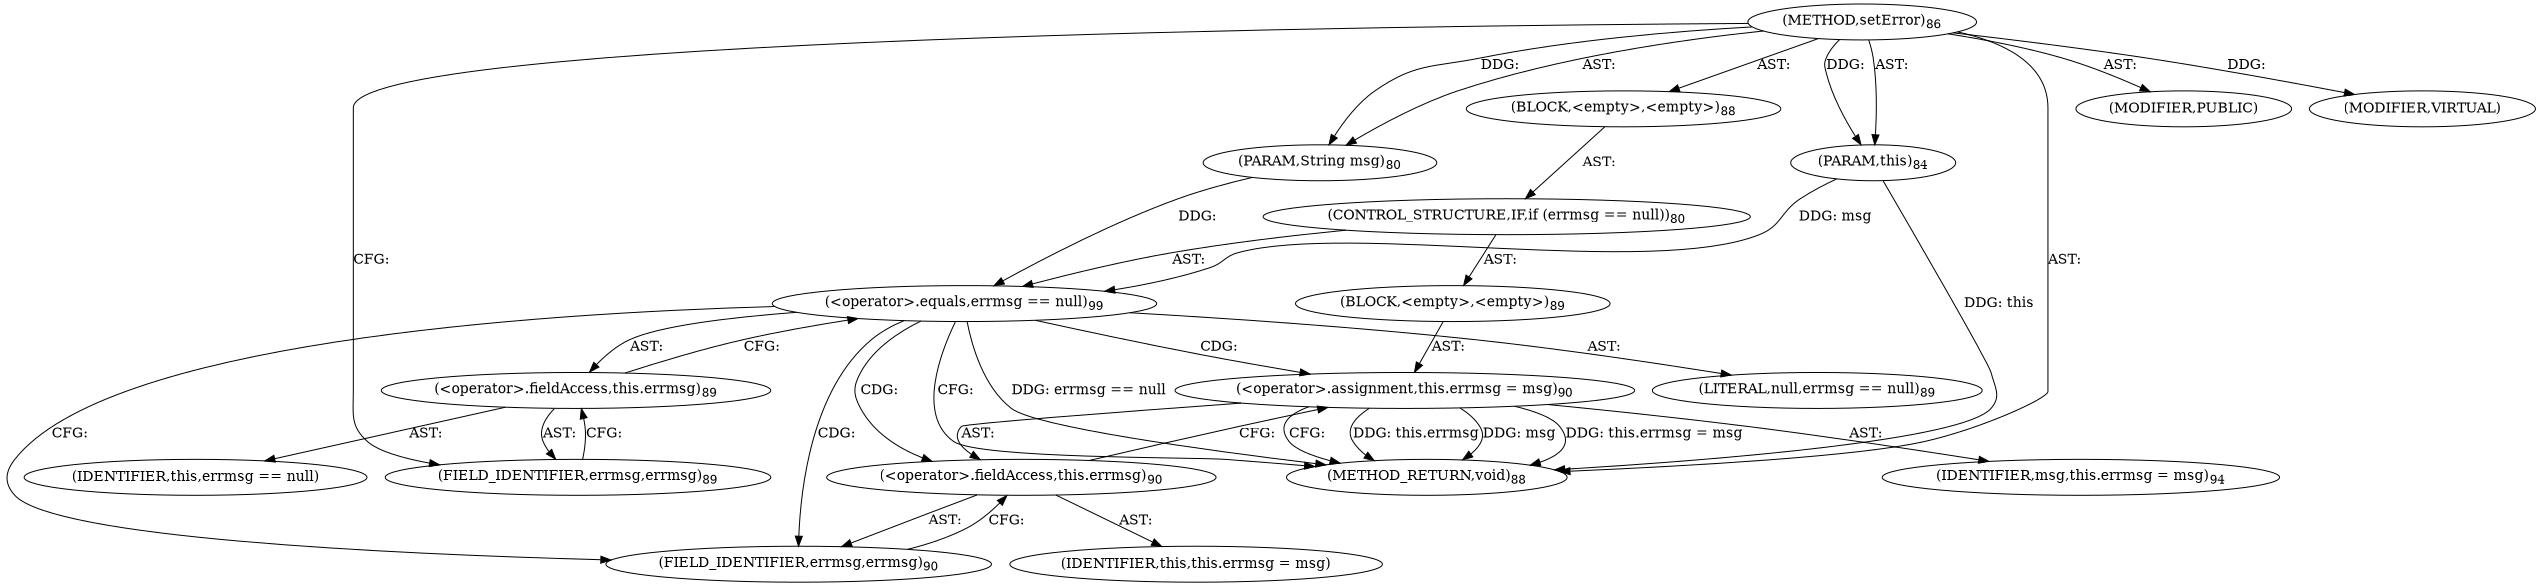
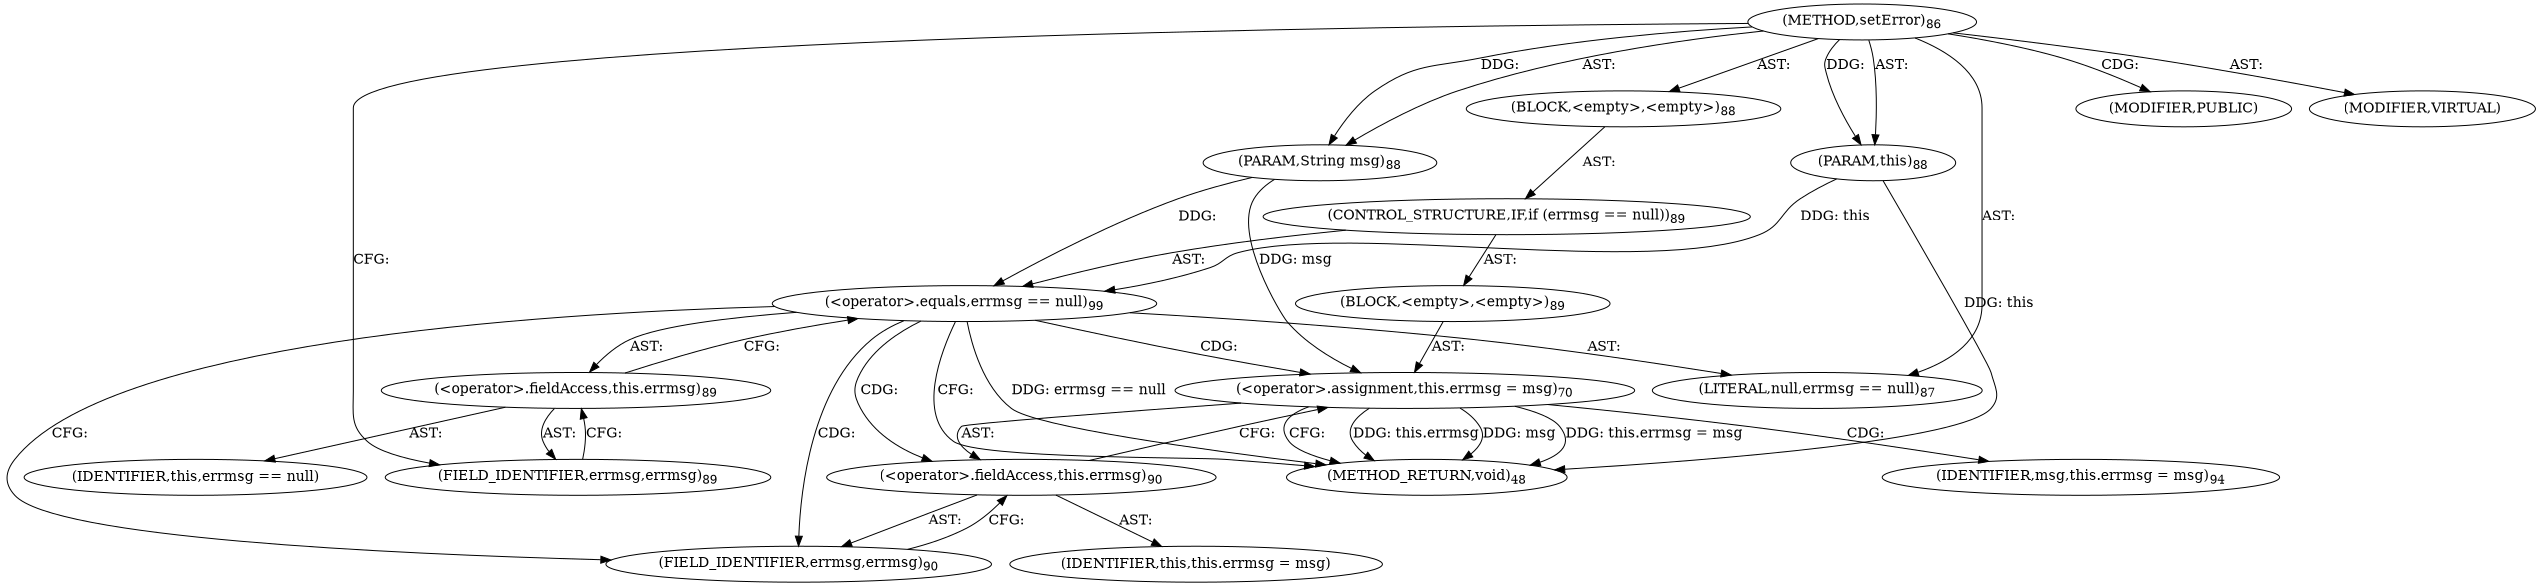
edge "(METHOD,setError)" -> "(MODIFIER,PUBLIC)": label "AST: " -> "CDG: "
edge "(METHOD,setError)" -> "(MODIFIER,VIRTUAL)": label "DDG: " -> "AST: "
node "(PARAM,String msg)": text "80" -> "88"
node "(PARAM,this)": text "84" -> "88"
node "(CONTROL_STRUCTURE,IF,if (errmsg == null))": text "80" -> "89"
edge "(PARAM,this)" -> "(<operator>.equals,errmsg == null)": label "DDG: msg" -> "DDG: this"
edge "(PARAM,String msg)" -> "(<operator>.assignment,this.errmsg = msg)": added, label "DDG: msg"
node "(<operator>.assignment,this.errmsg = msg)": text "90" -> "70"
node "(LITERAL,null,errmsg == null)": text "89" -> "87"
edge "(METHOD,setError)" -> "(METHOD_RETURN,void)": now "(METHOD,setError)" -> "(LITERAL,null,errmsg == null)"
edge "(<operator>.assignment,this.errmsg = msg)" -> "(IDENTIFIER,msg,this.errmsg = msg)": label "AST: " -> "CDG: "
node "(METHOD_RETURN,void)": text "88" -> "48"
